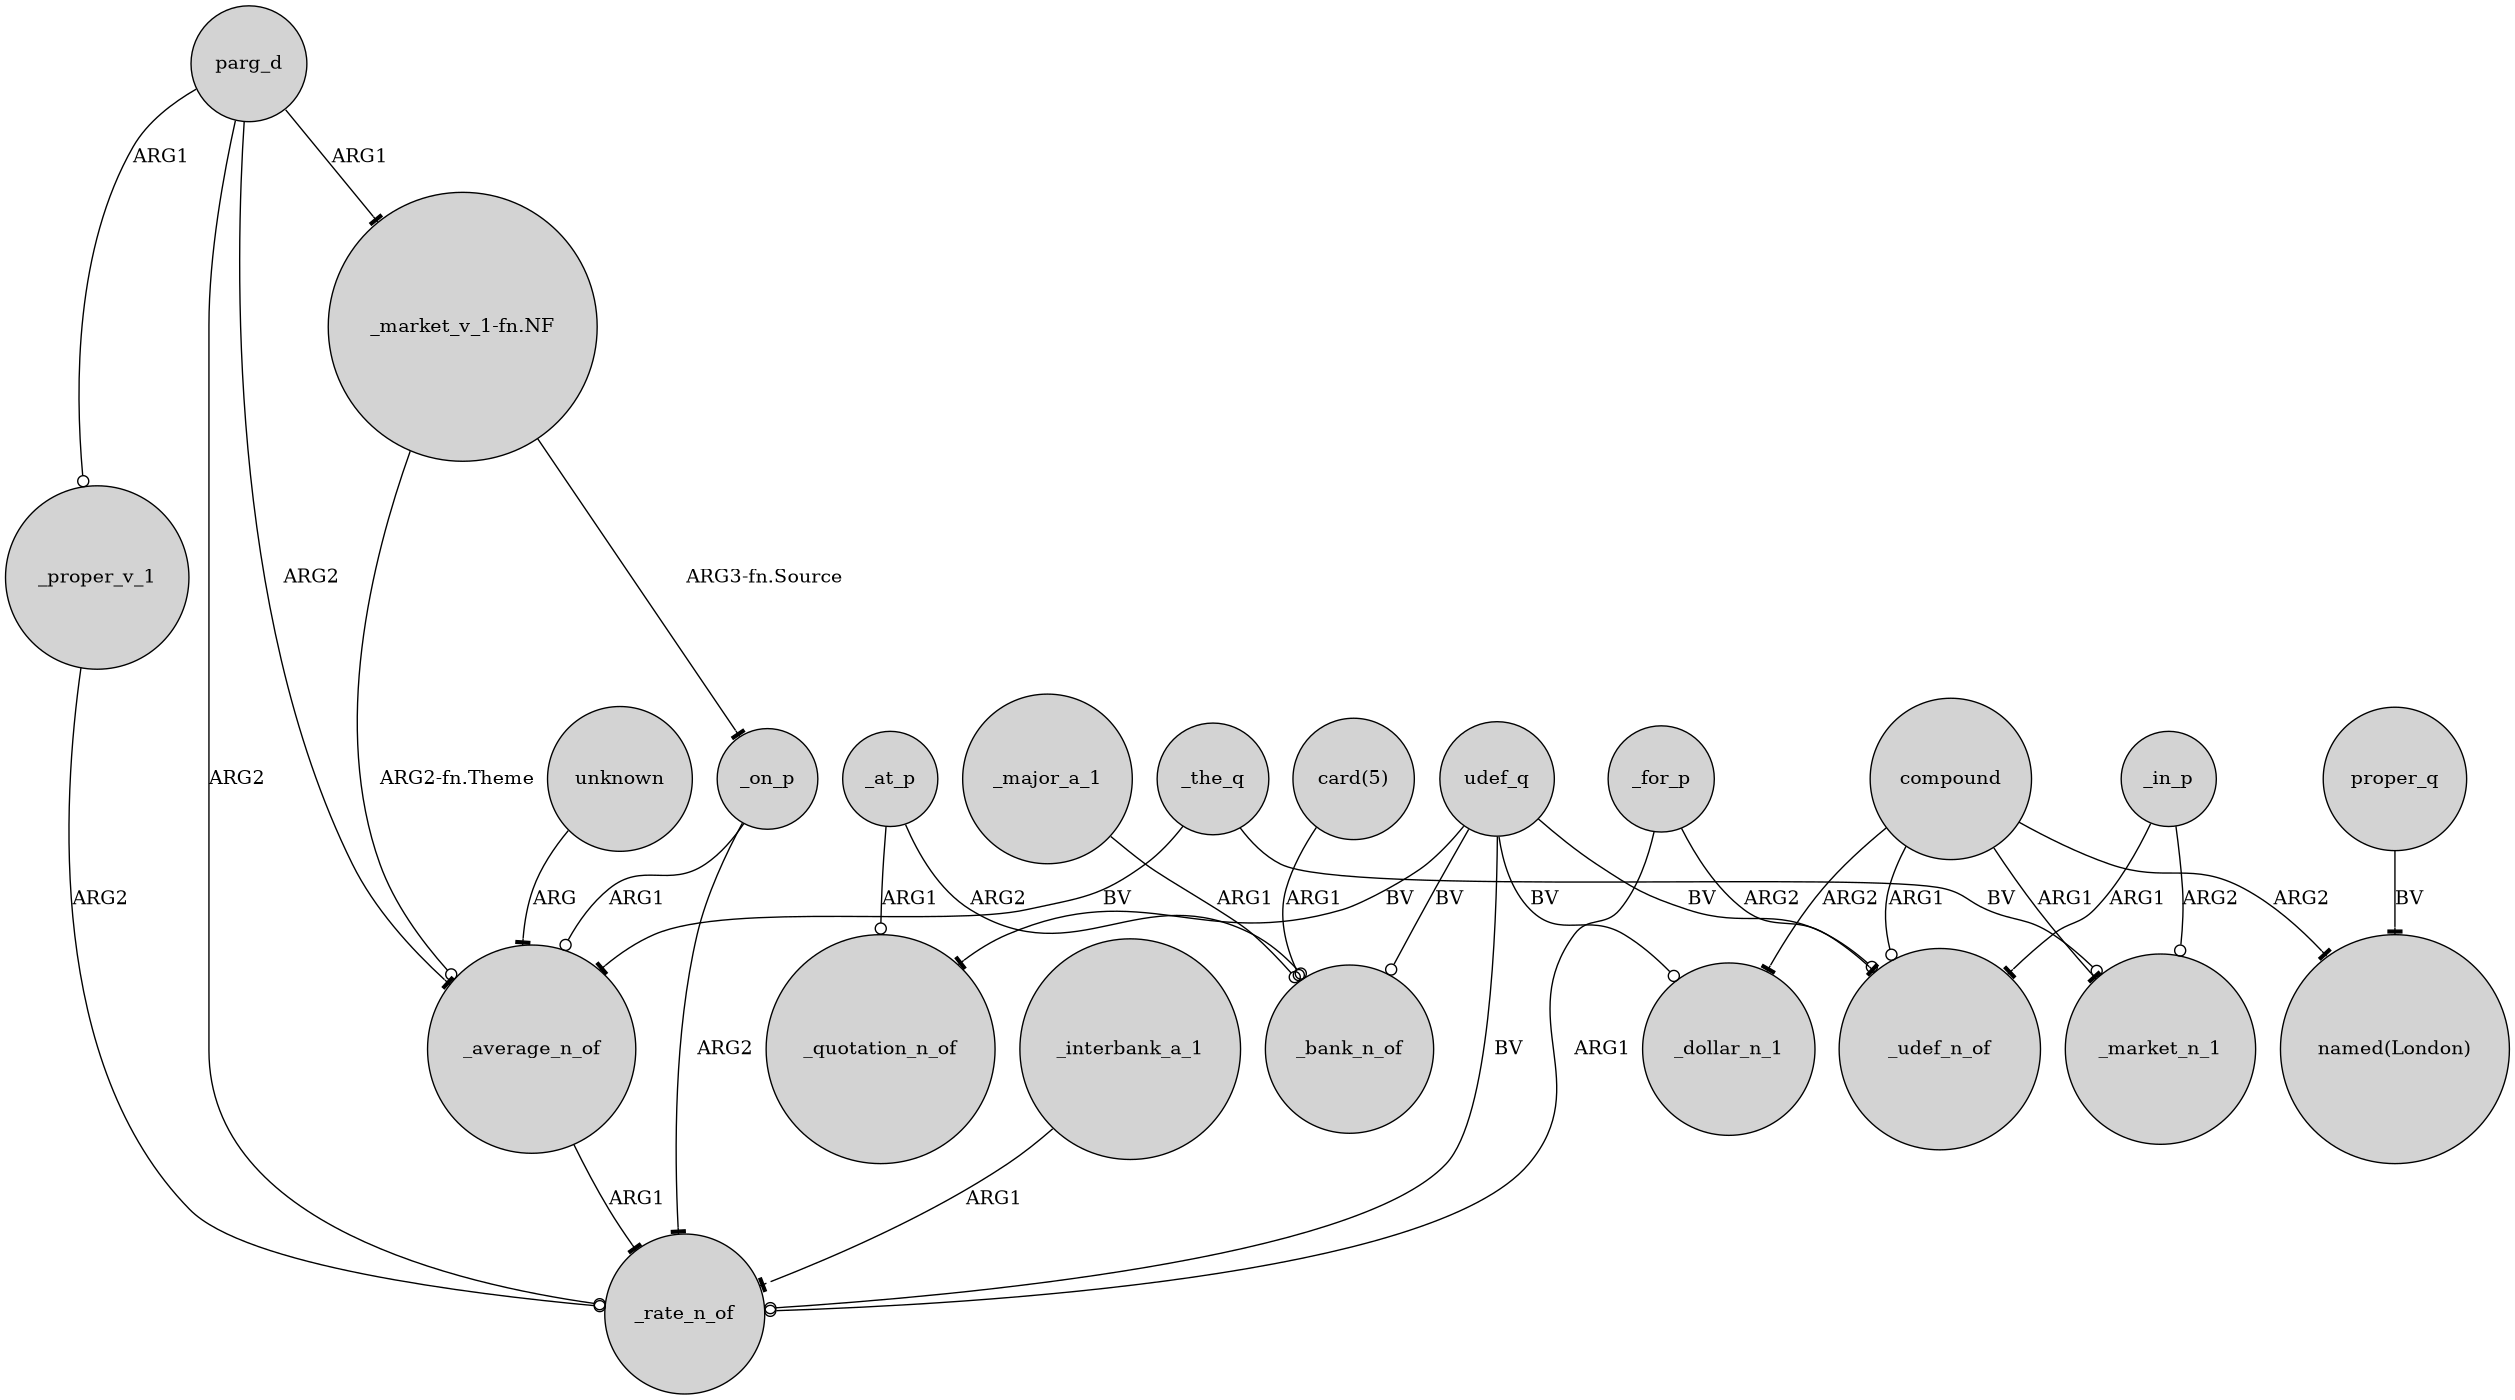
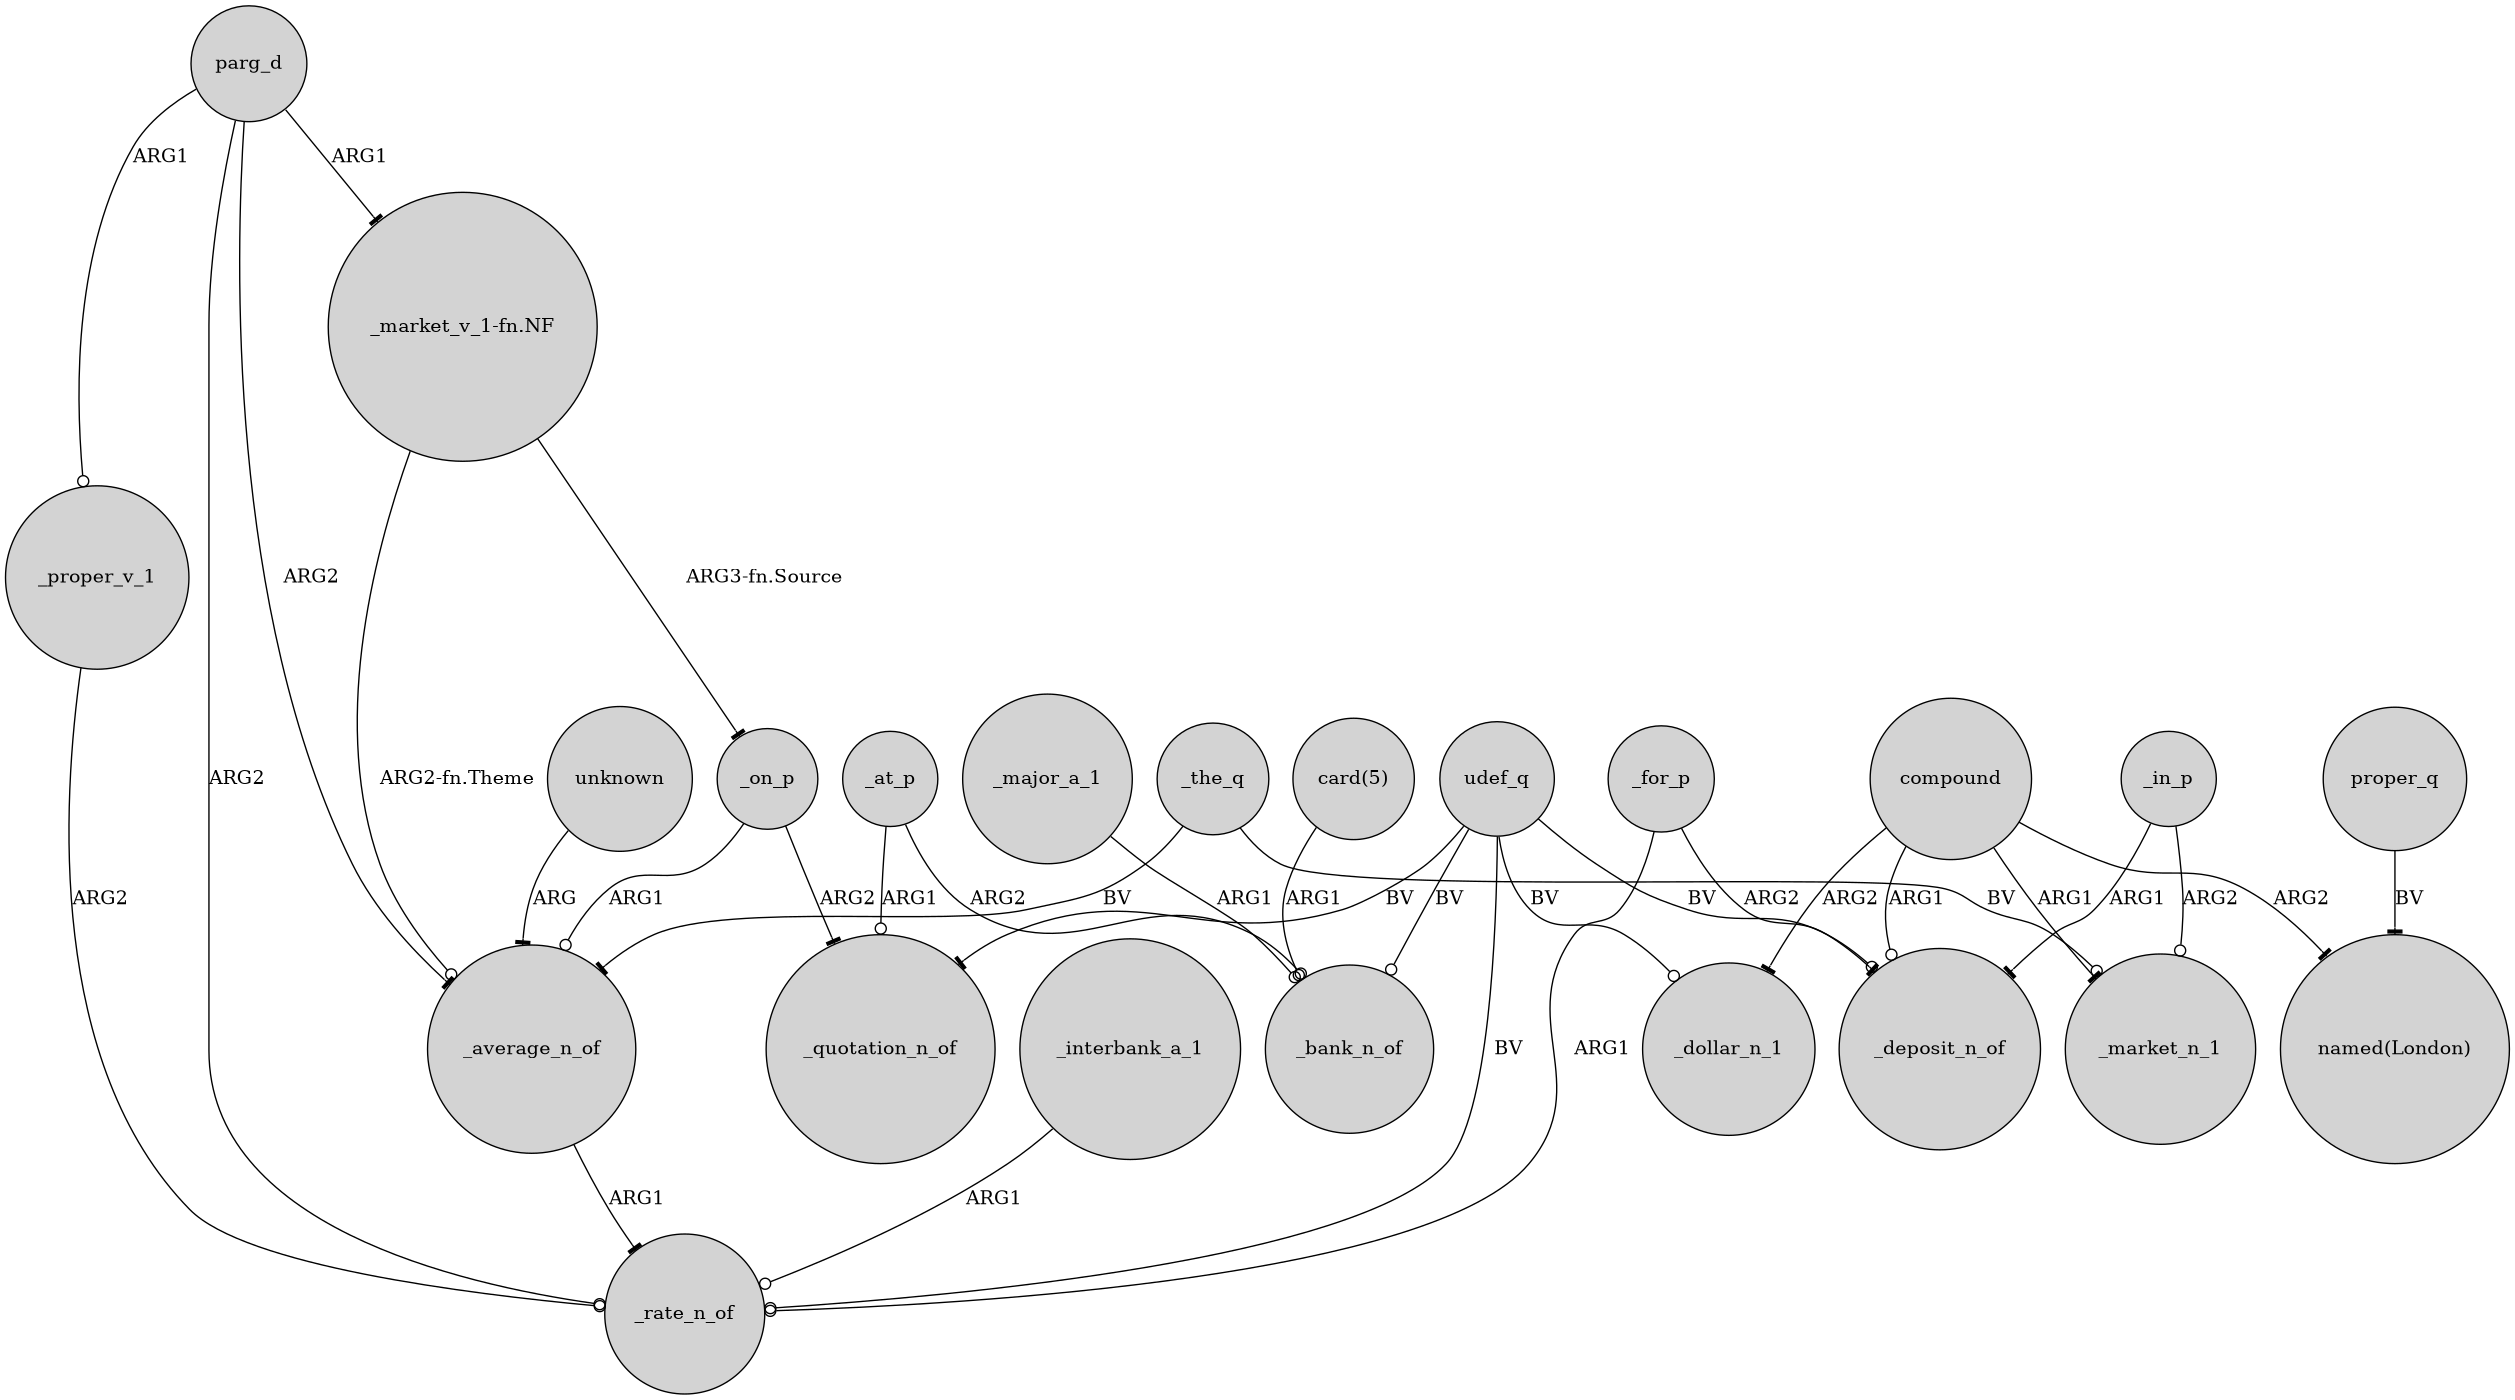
edge "_on_p" -> "_rate_n_of": now "_on_p" -> "_quotation_n_of"
node "_udef_n_of": label "_udef_n_of" -> "_deposit_n_of"
edge "_interbank_a_1" -> "_rate_n_of": arrowhead tee -> odot
